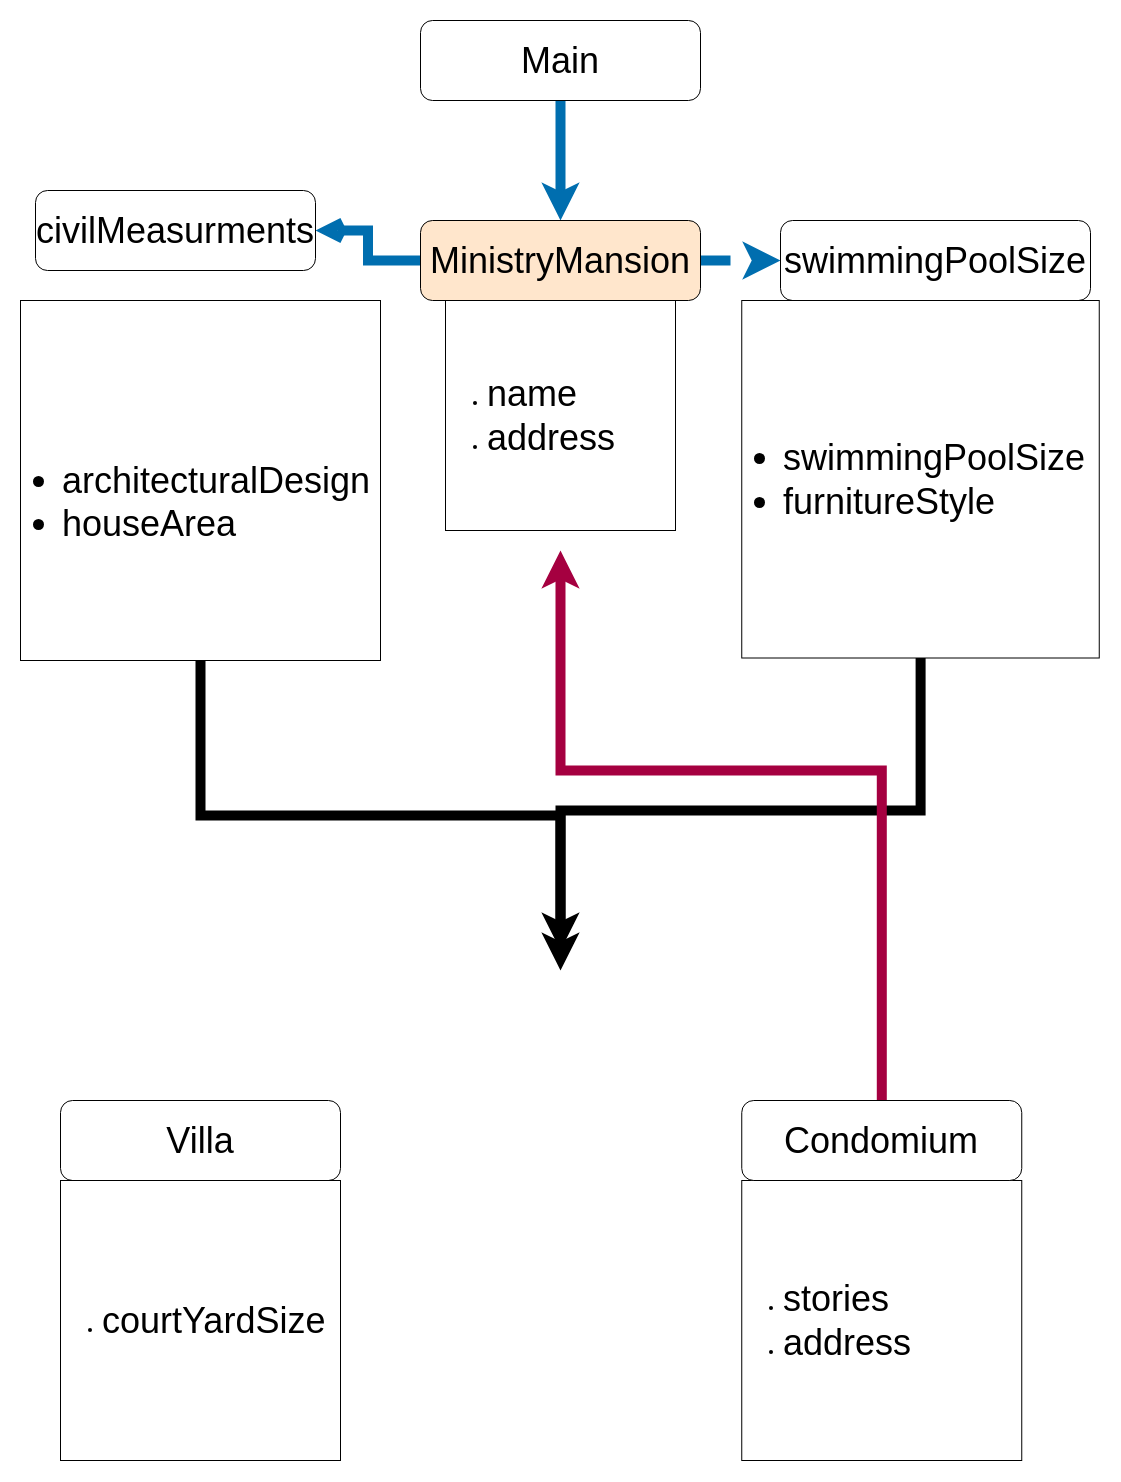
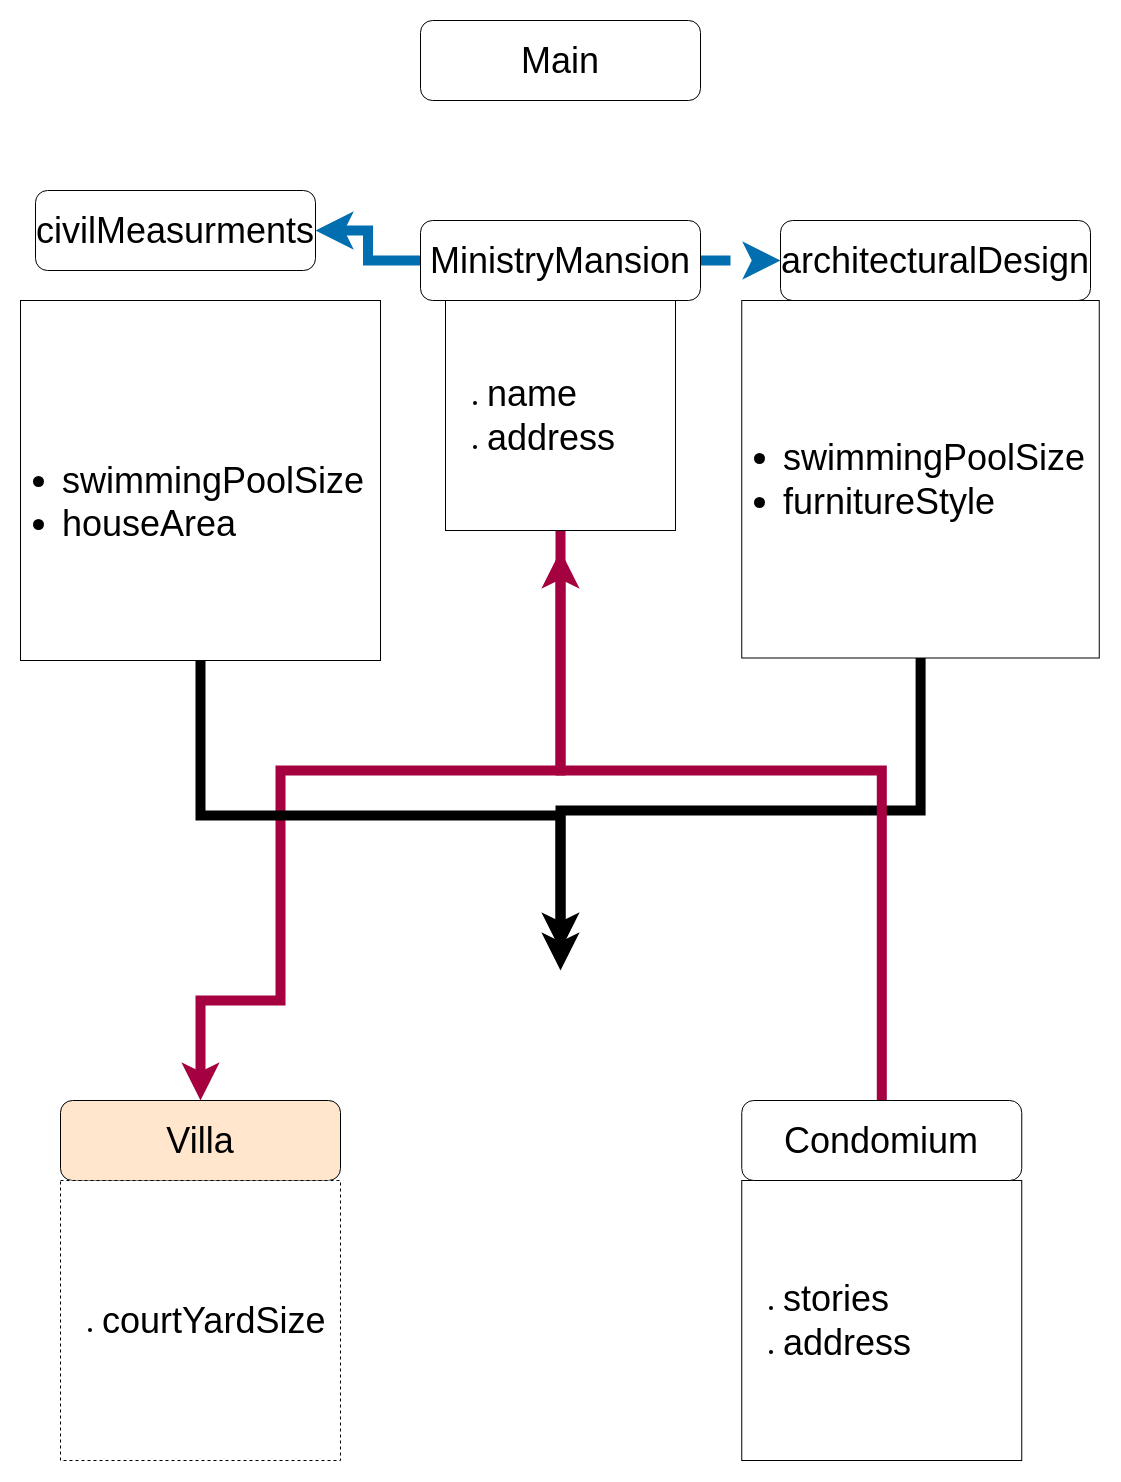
edge "Main" -> "MinistryMansion": removed
edge "MinistryMansion" -> "civilMeasurments": arrowhead open -> classic
node "MinistryMansion": fillcolor #ffe6cc -> #ffffff
node "swimmingPoolSize": label "swimmingPoolSize" -> "architecturalDesign"
node "architecturalDesign houseArea": label "architecturalDesign houseArea" -> "swimmingPoolSize houseArea"
edge "name address" -> "Villa": added
node "Villa": fillcolor #ffffff -> #ffe6cc
node "courtYardSize": style solid -> dashed
